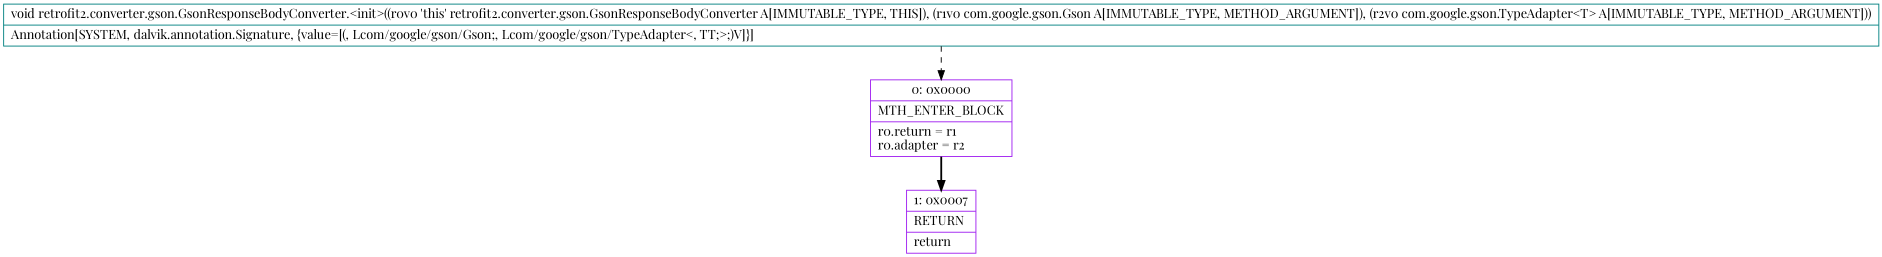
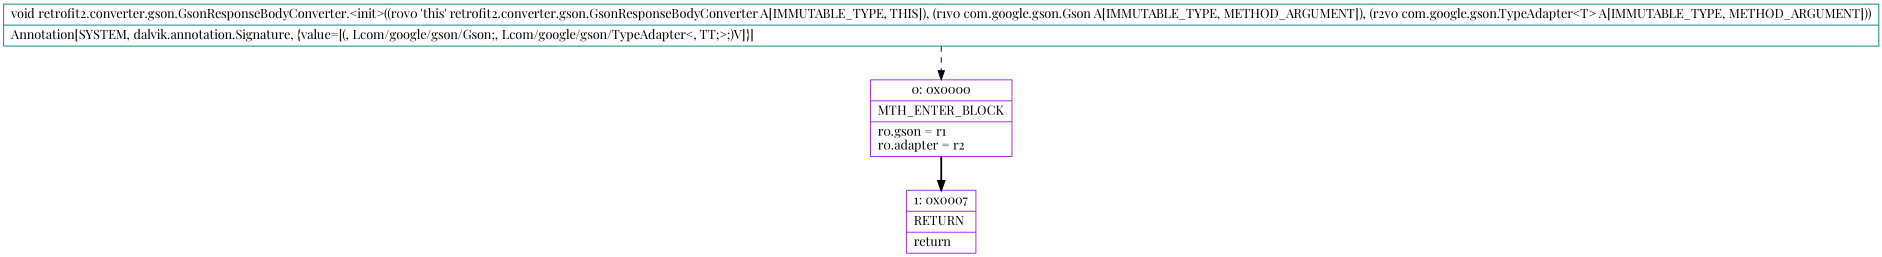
node "0: 0x0000": text "r0.return = r1" -> "r0.gson = r1"
